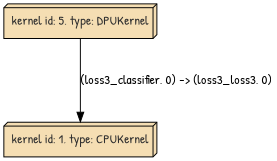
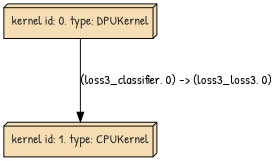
node "kernel id: 5, type: DPUKernel": label "kernel id: 5, type: DPUKernel" -> "kernel id: 0, type: DPUKernel"
